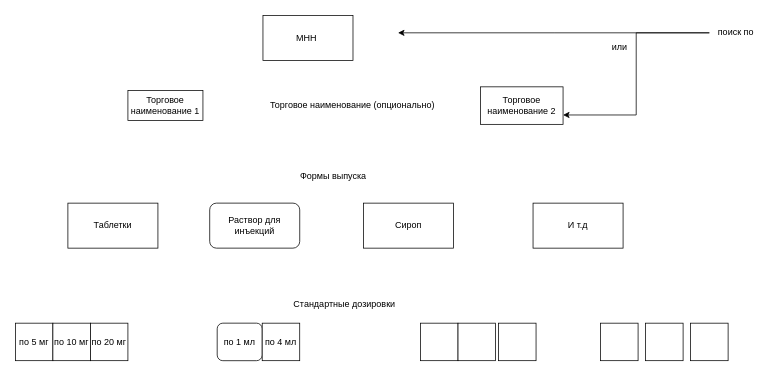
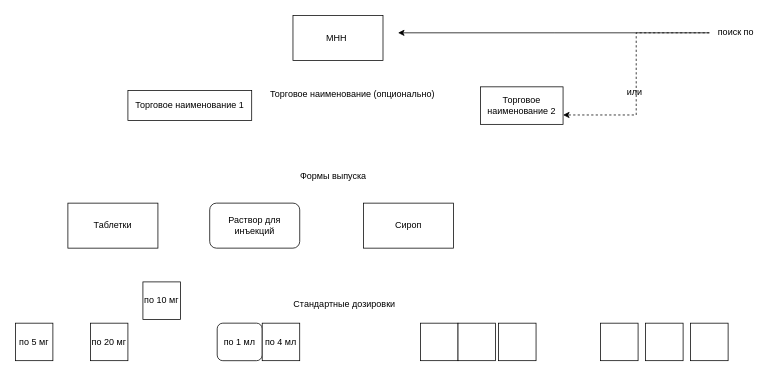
node "МНН": moved (308, 38) -> (338, 38)
node "или": moved (619, 48) -> (634, 93)
node "Торговое наименование 1": size 75x30 -> 124x30
node "Торговое наименование (опционально)": moved (352, 105) -> (352, 94)
edge "поиск по" -> "Торговое наименование 2": style solid -> dashed
node "И т.д": removed
node "по 10 мг": moved (72, 342) -> (162, 300)
